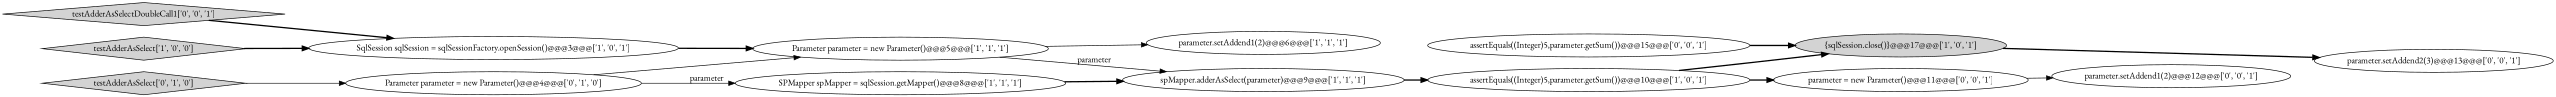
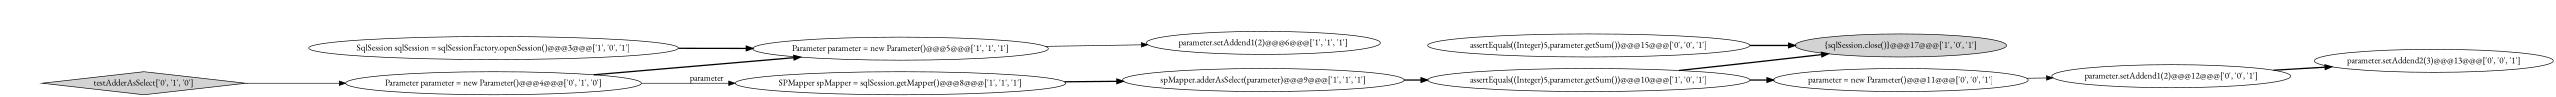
node "testAdderAsSelectDoubleCall1['0', '0', '1']": removed
node "testAdderAsSelect['1', '0', '0']": removed
edge "{sqlSession.close()}@@@17@@@['1', '0', '1']" -> "parameter.setAddend2(3)@@@13@@@['0', '0', '1']": now "parameter.setAddend1(2)@@@12@@@['0', '0', '1']" -> "parameter.setAddend2(3)@@@13@@@['0', '0', '1']"
edge "Parameter parameter = new Parameter()@@@5@@@['1', '1', '1']" -> "spMapper.adderAsSelect(parameter)@@@9@@@['1', '1', '1']": removed, label "parameter"
edge "Parameter parameter = new Parameter()@@@4@@@['0', '1', '0']" -> "Parameter parameter = new Parameter()@@@5@@@['1', '1', '1']": style solid -> bold
